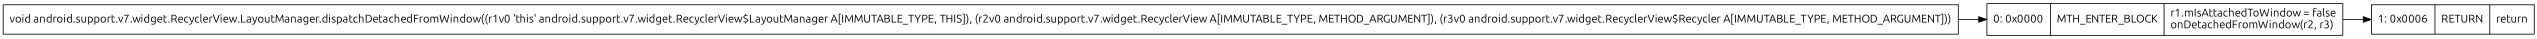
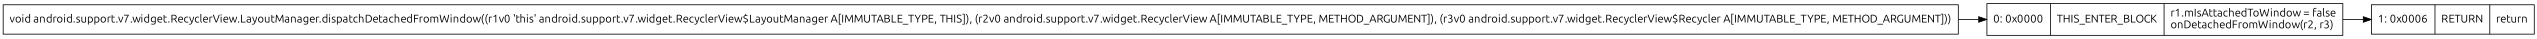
node "0: 0x0000": text "MTH_ENTER_BLOCK" -> "THIS_ENTER_BLOCK"
